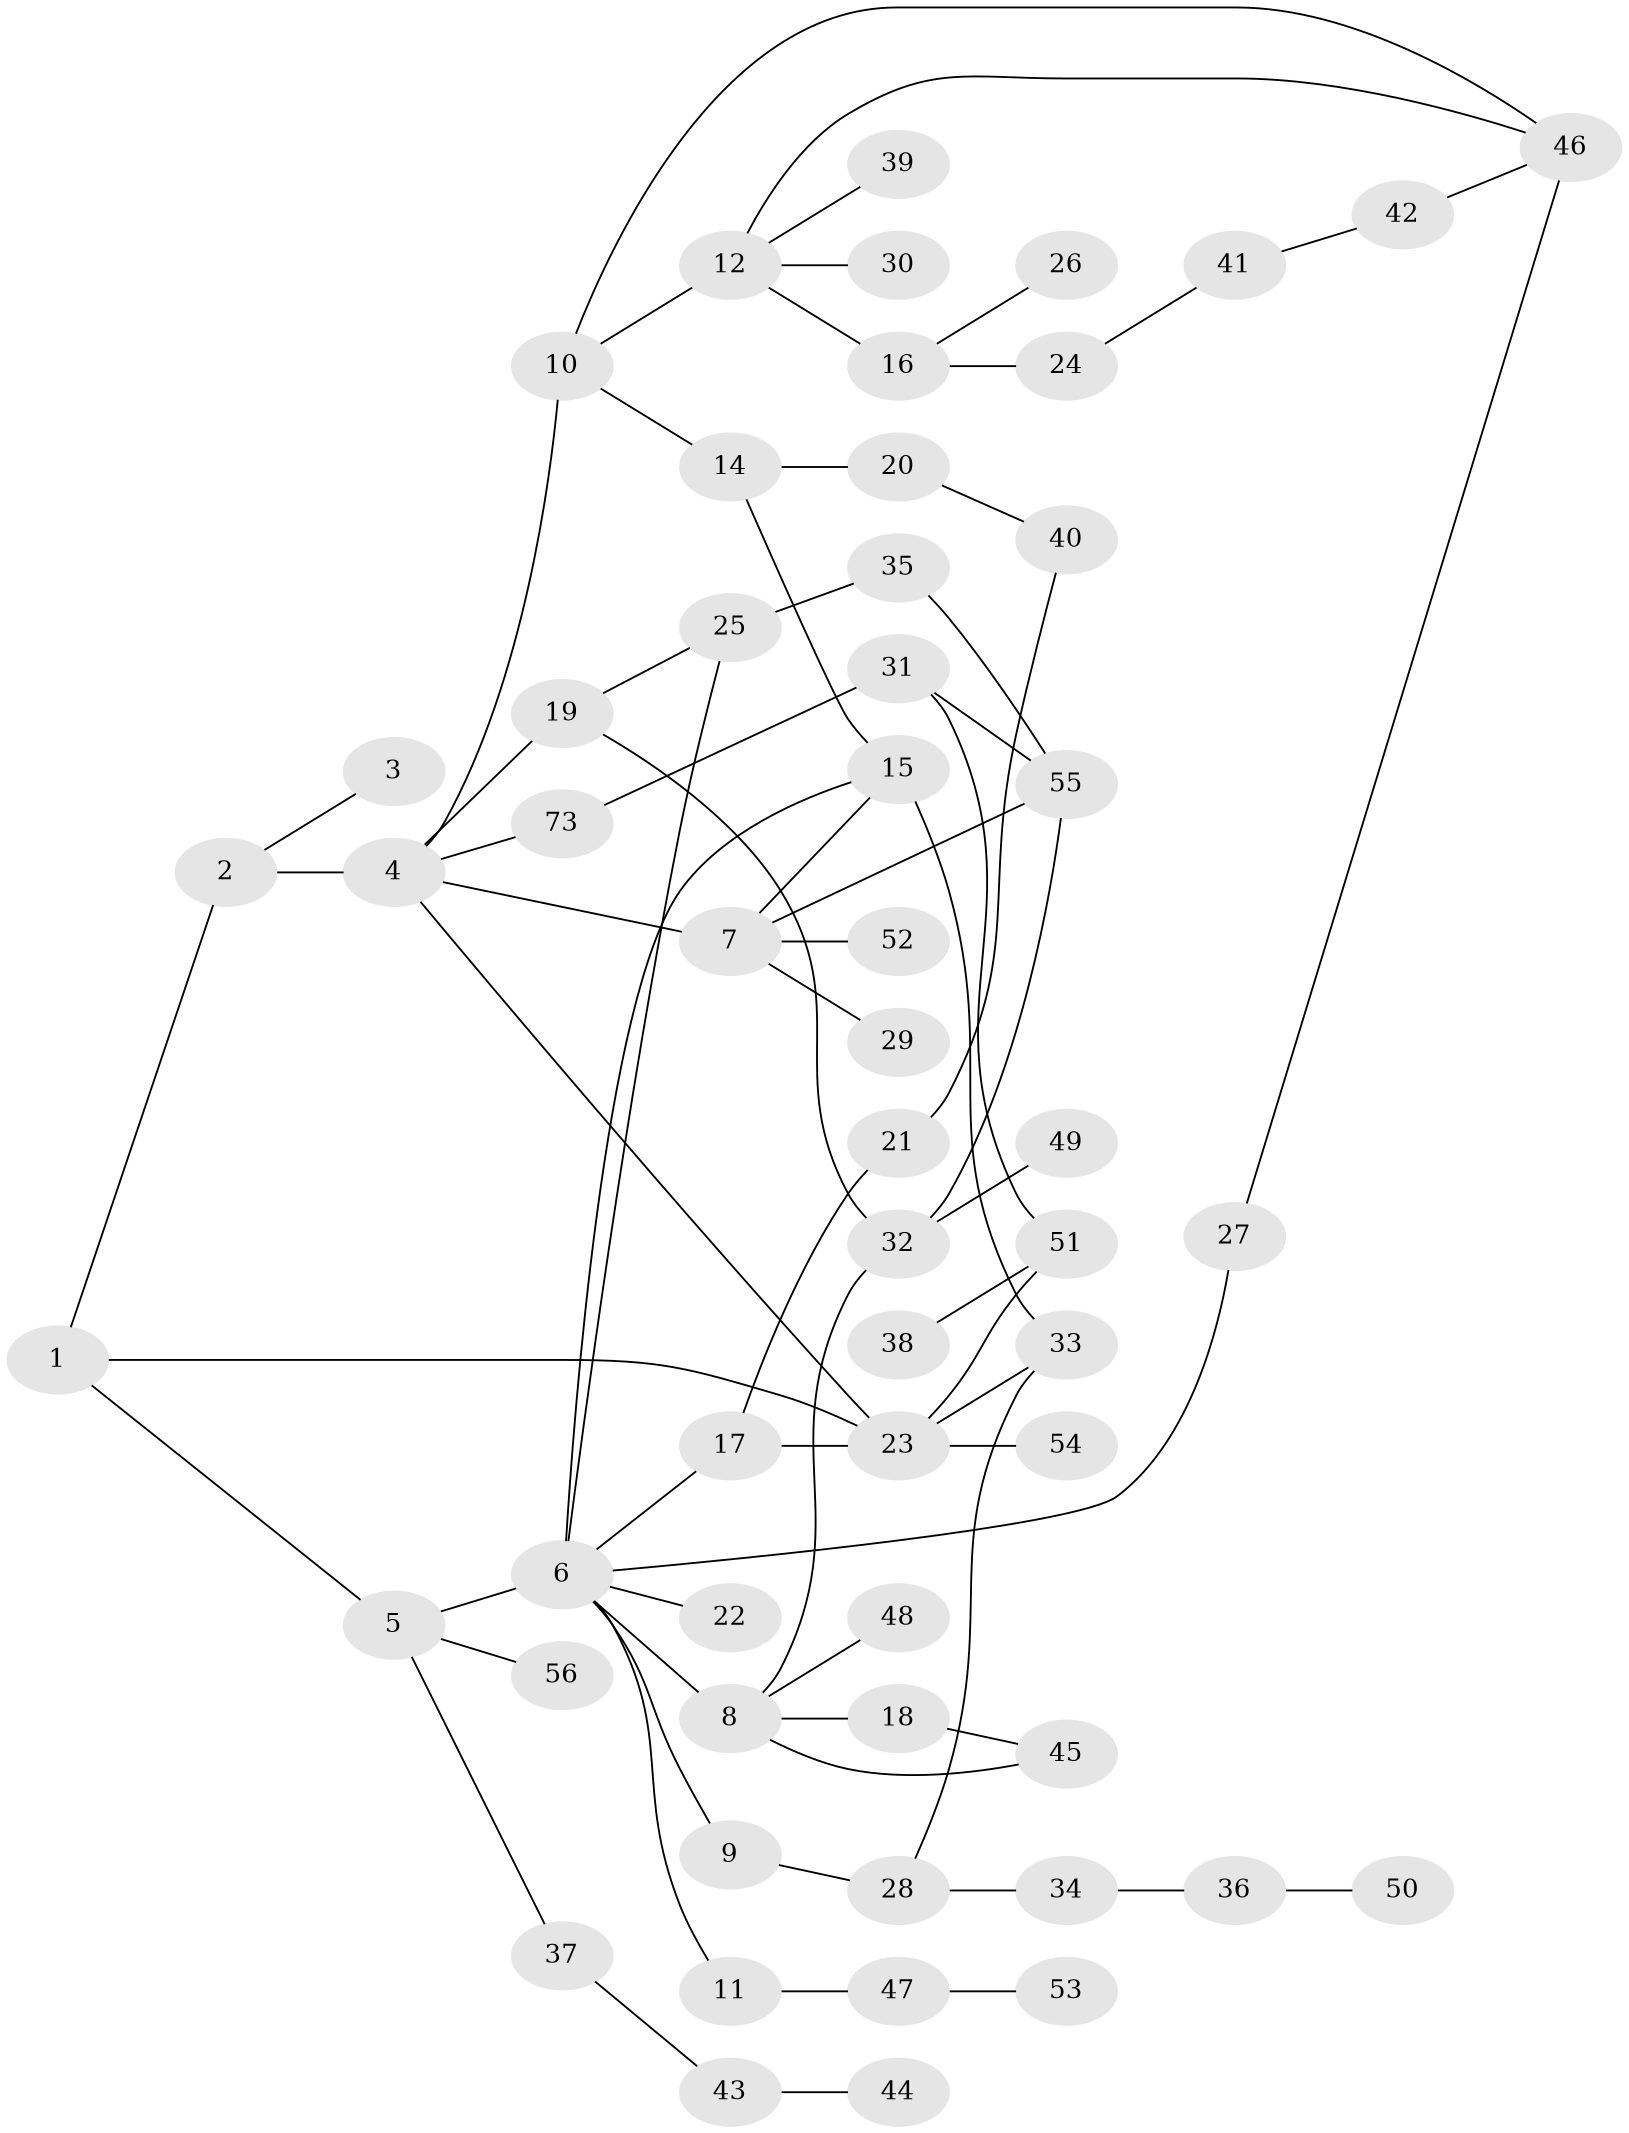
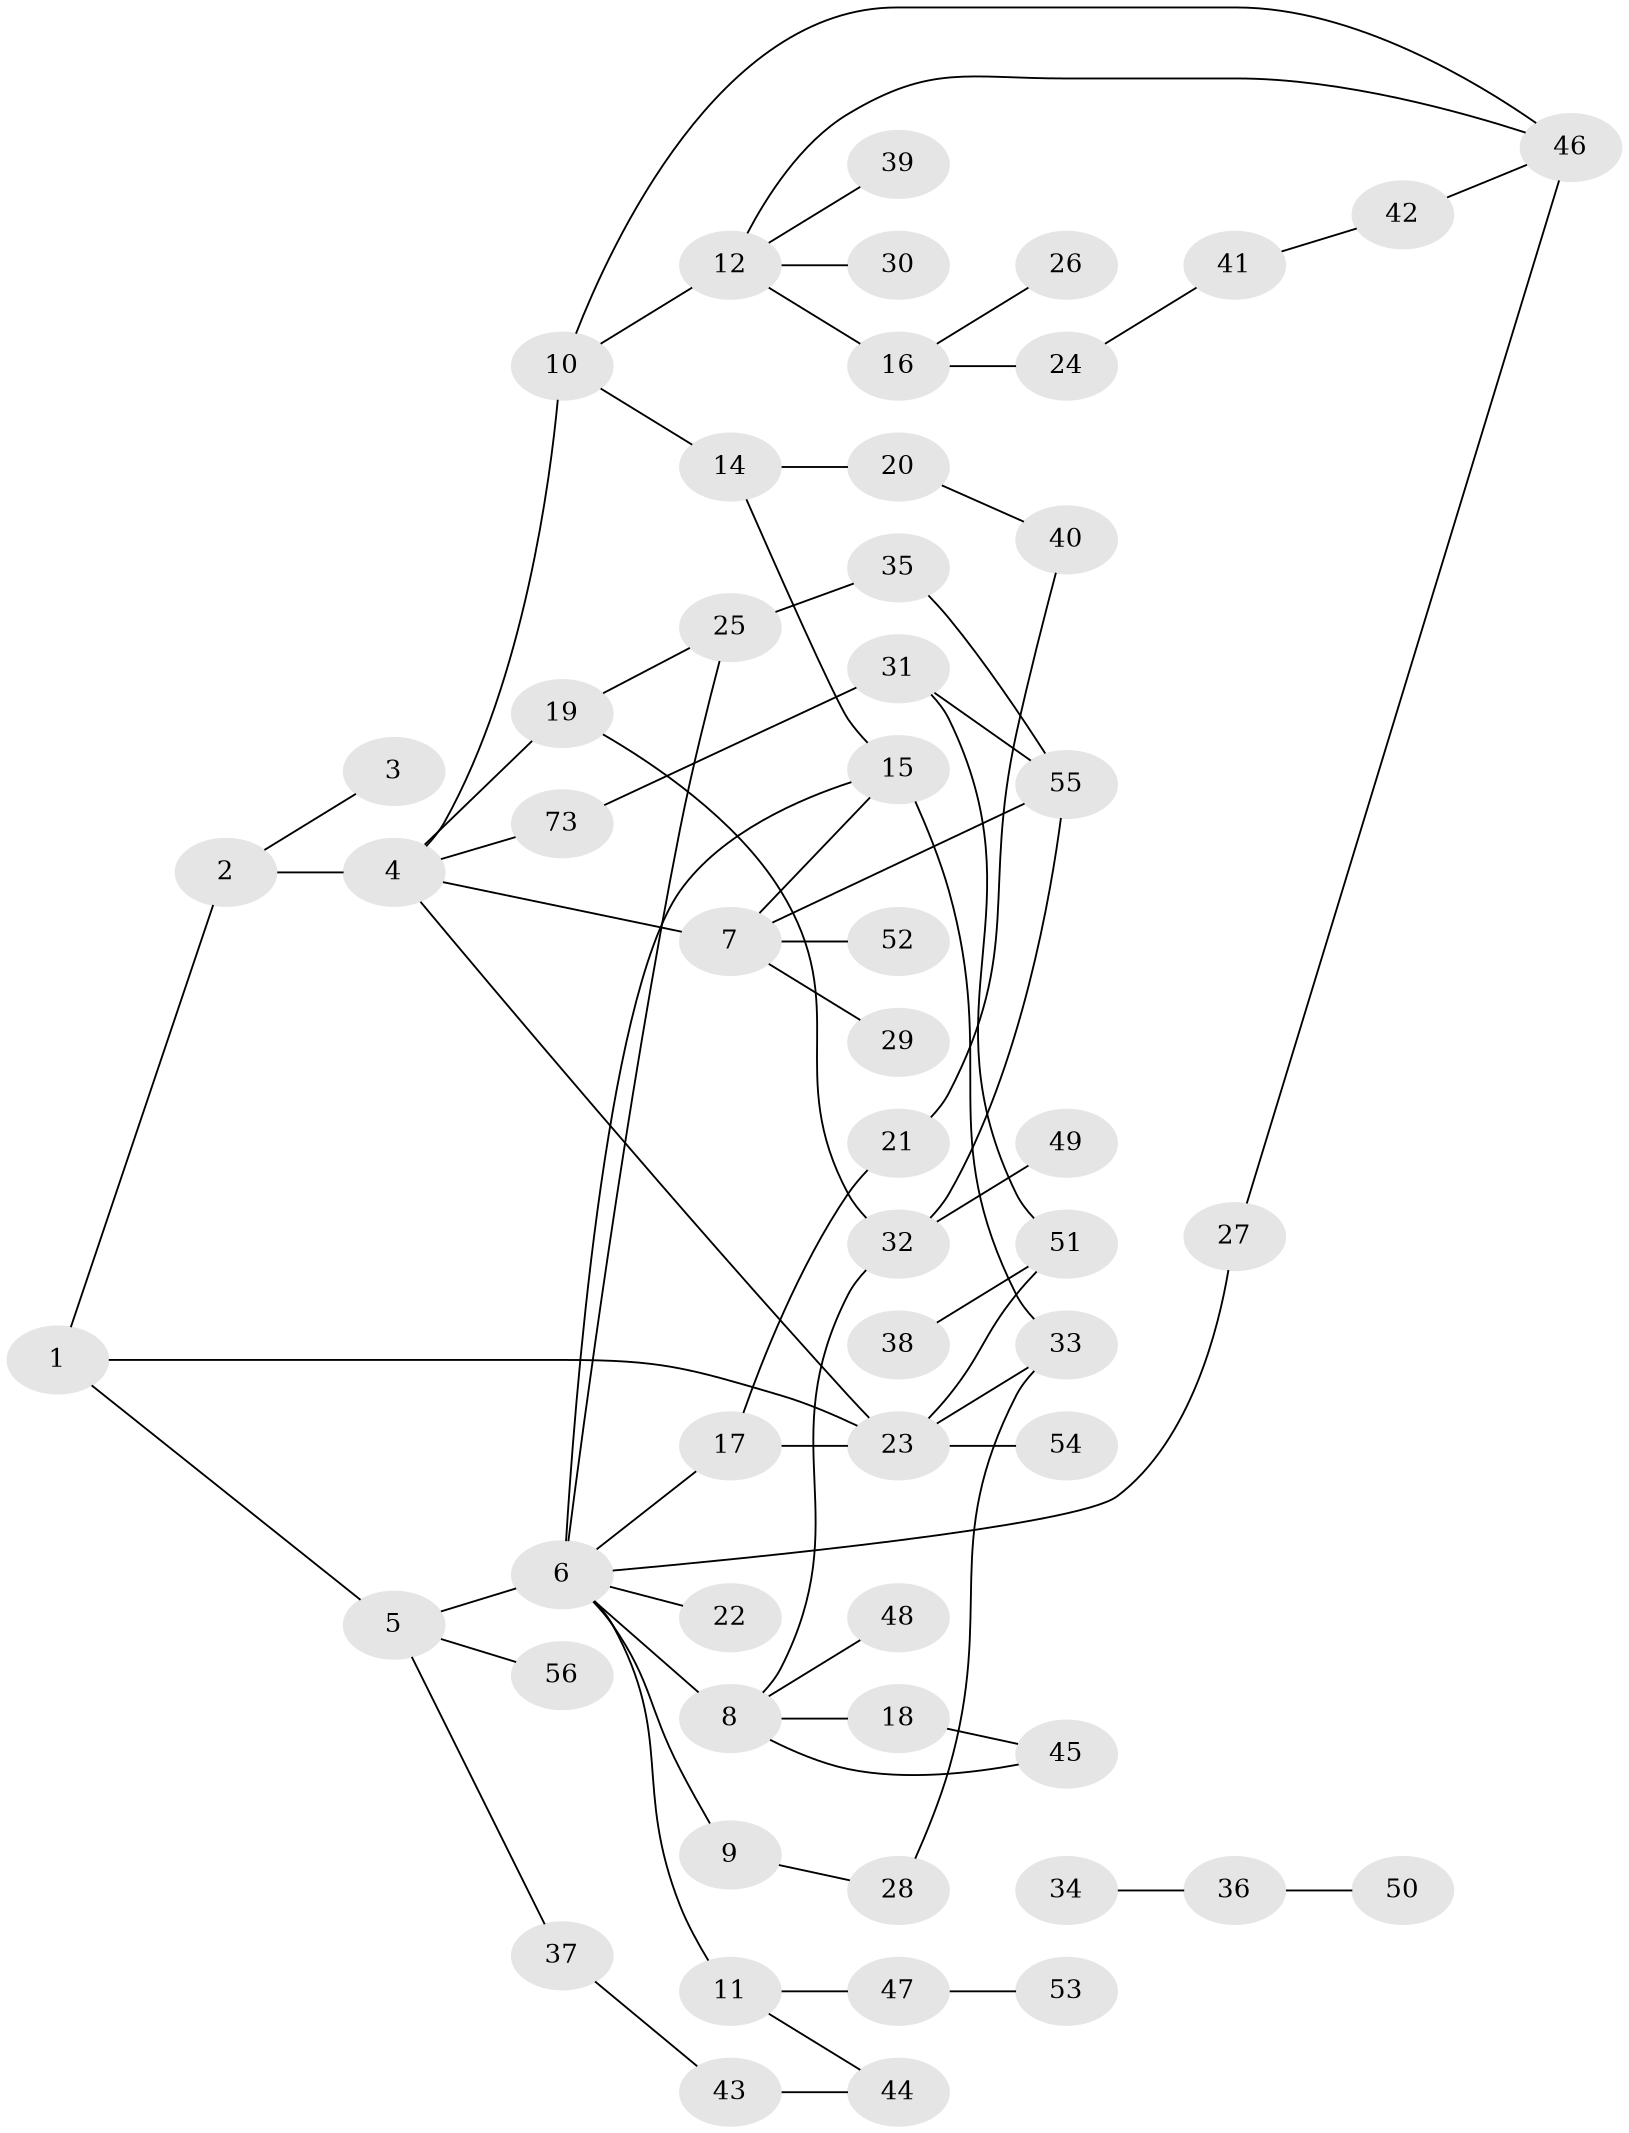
edge "28" -- "34": removed
edge "11" -- "44": added
